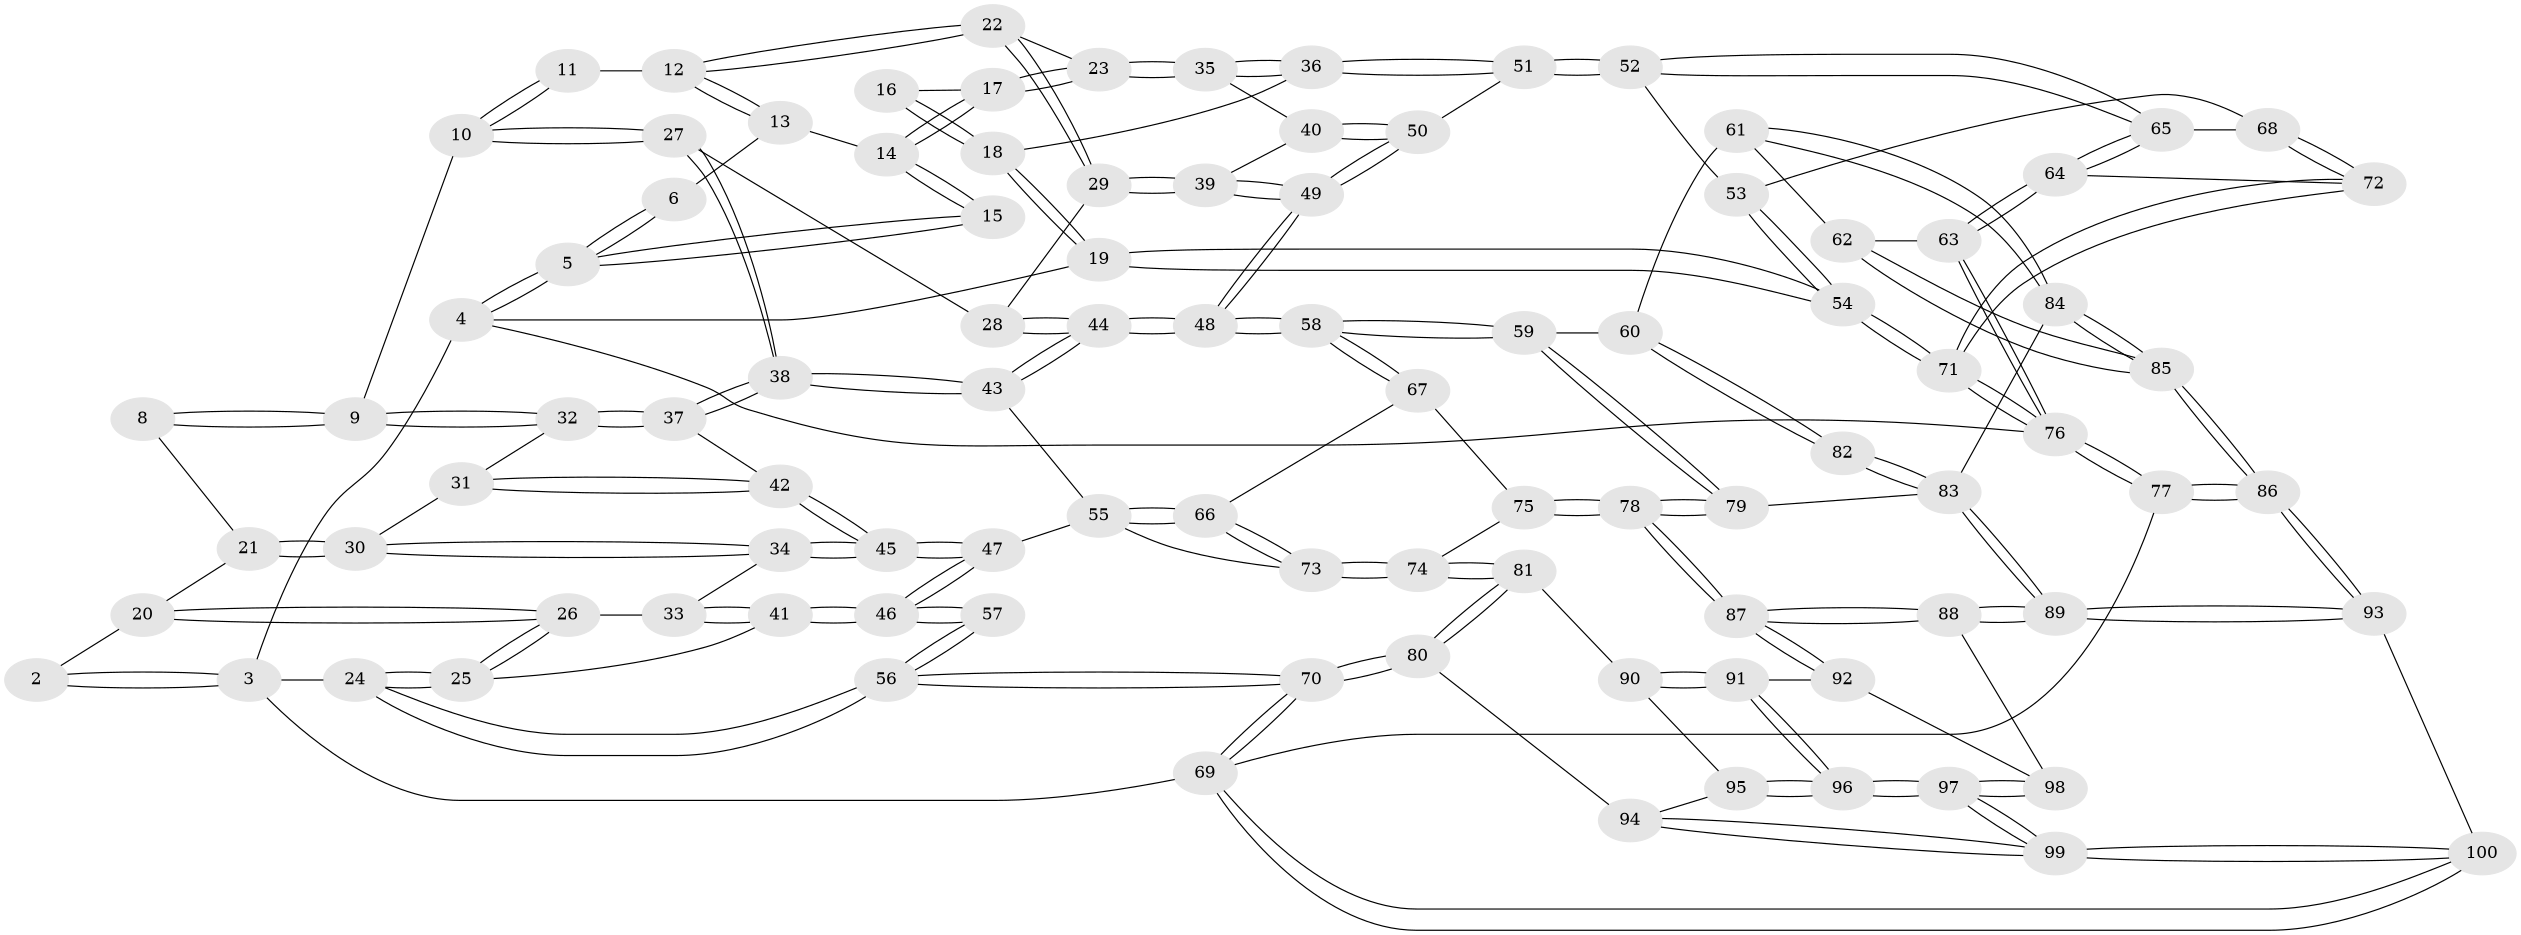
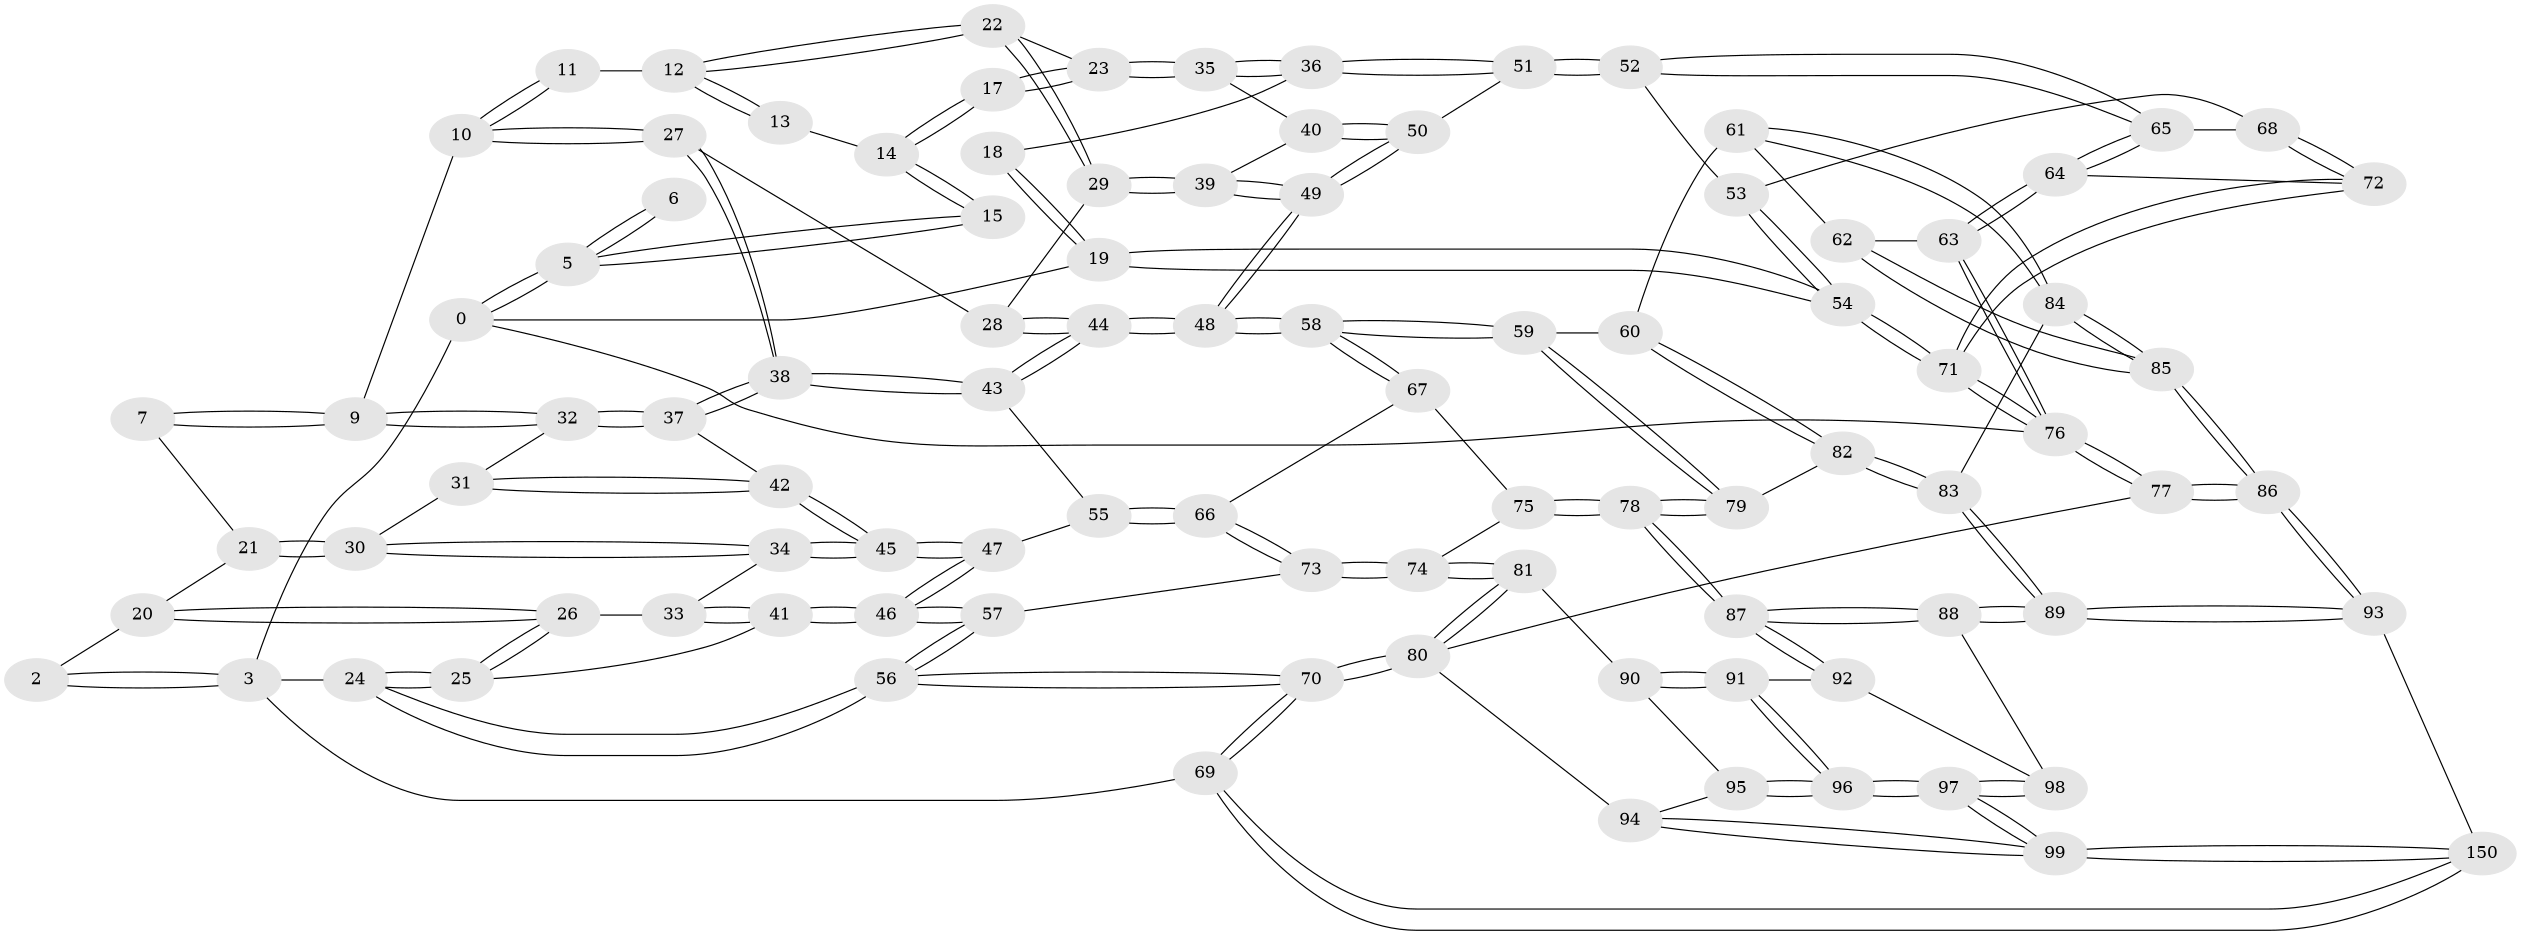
node "16": removed
edge "13" -- "6": removed
node "4": label "4" -> "0"
node "8": label "8" -> "7"
edge "83" -- "79": now "82" -- "79"
edge "55" -- "73": now "57" -- "73"
edge "77" -- "69": now "77" -- "80"
node "100": label "100" -> "150"
